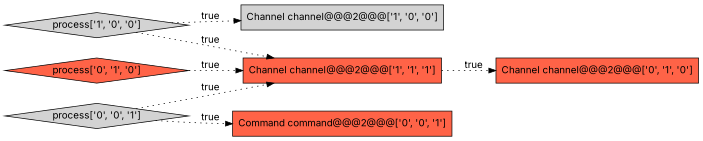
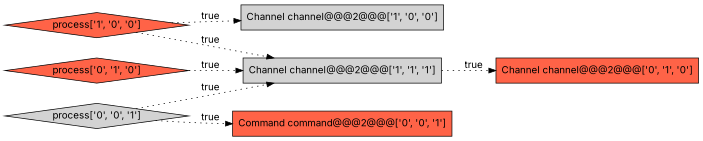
node "process['1', '0', '0']": fillcolor lightgray -> tomato
node "Channel channel@@@2@@@['1', '1', '1']": fillcolor tomato -> lightgray
